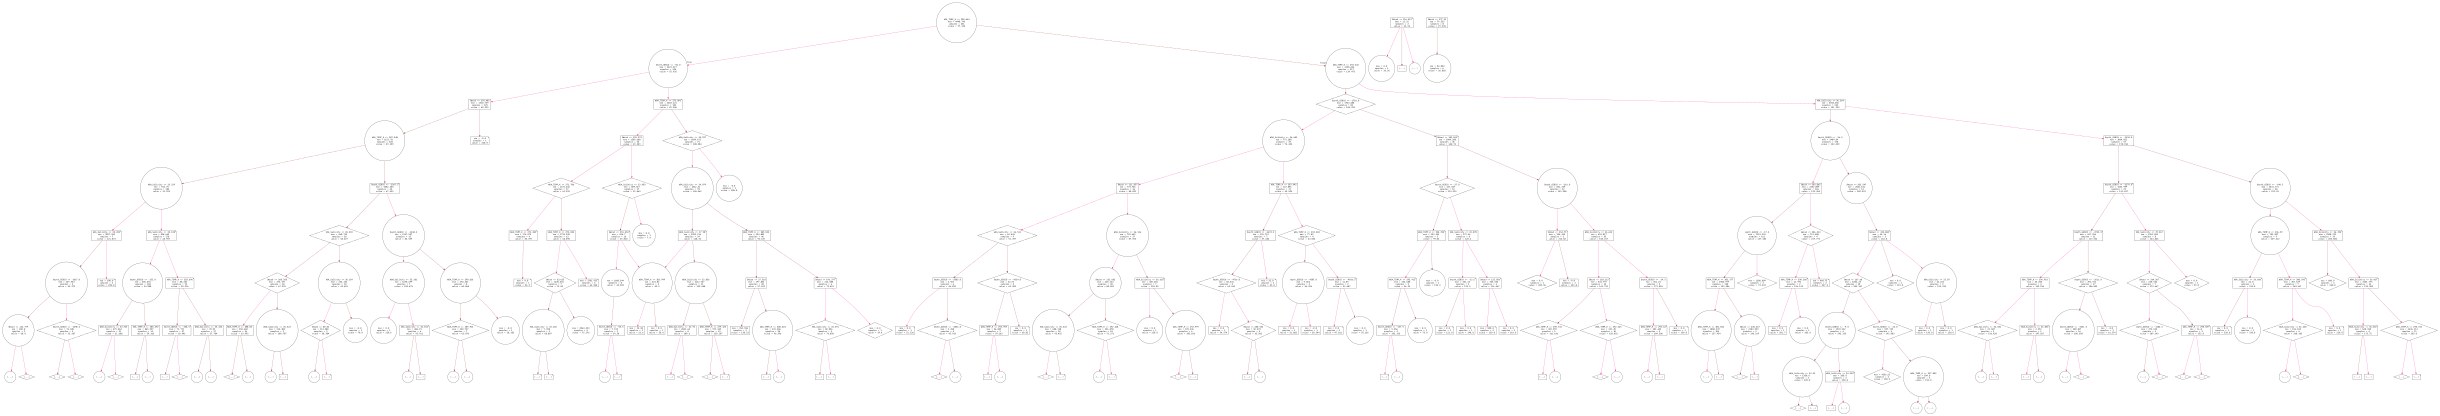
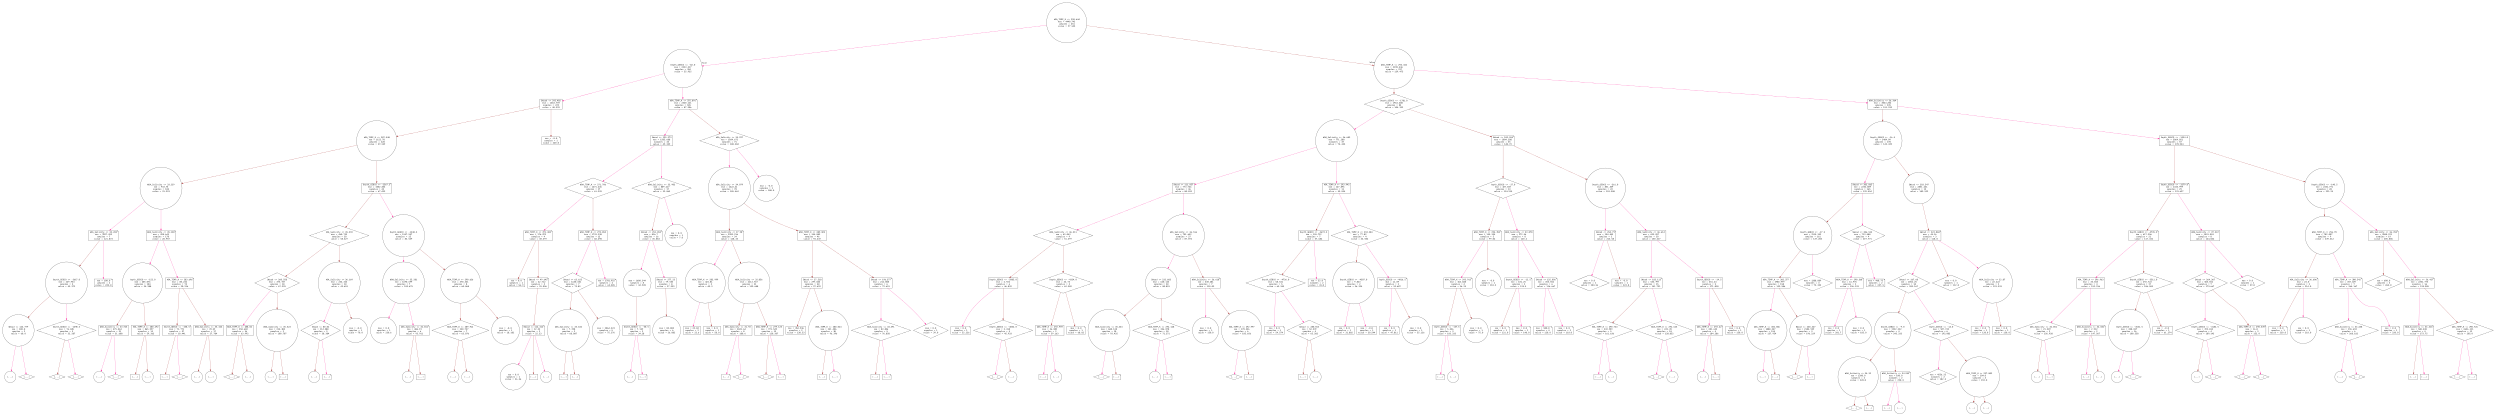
edge "SWrad <= 251.052 mse = 816.7 samples = 16 value = 35.018" -> "WOA_TEMP_K <= 283.999 mse = 324.81 samples = 3 value = 40.3": now "SWrad <= 251.052 mse = 816.7 samples = 16 value = 35.018" -> "SWrad <= 277.23 mse = 79.555 samples = 8 value = 27.939"
node "SWrad <= 49.645 mse = 42.712 samples = 3 value = 25.096": added
